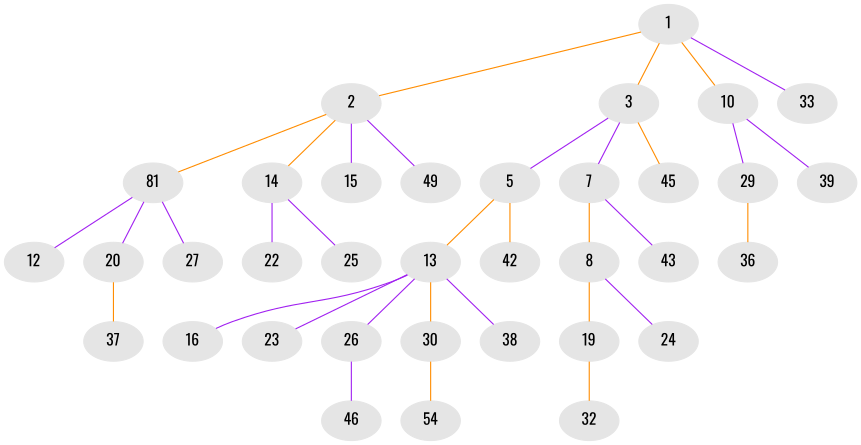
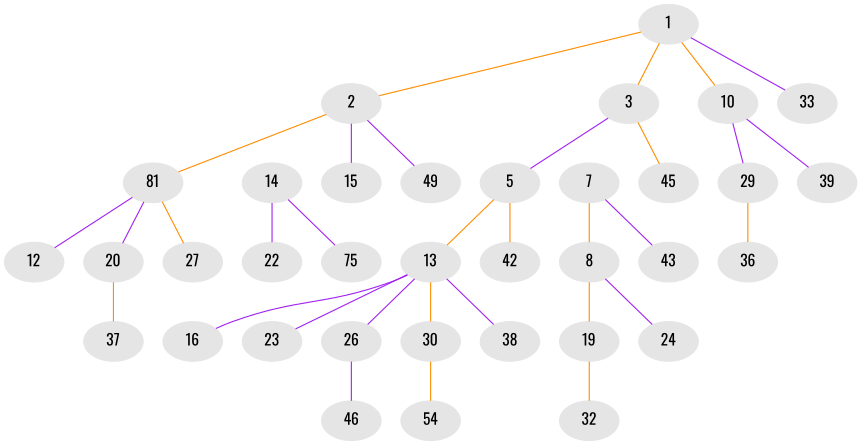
edge "2" -- "14": removed
edge "3" -- "7": removed
edge "81" -- "27": color purple -> darkorange
node "25": label "25" -> "75"
